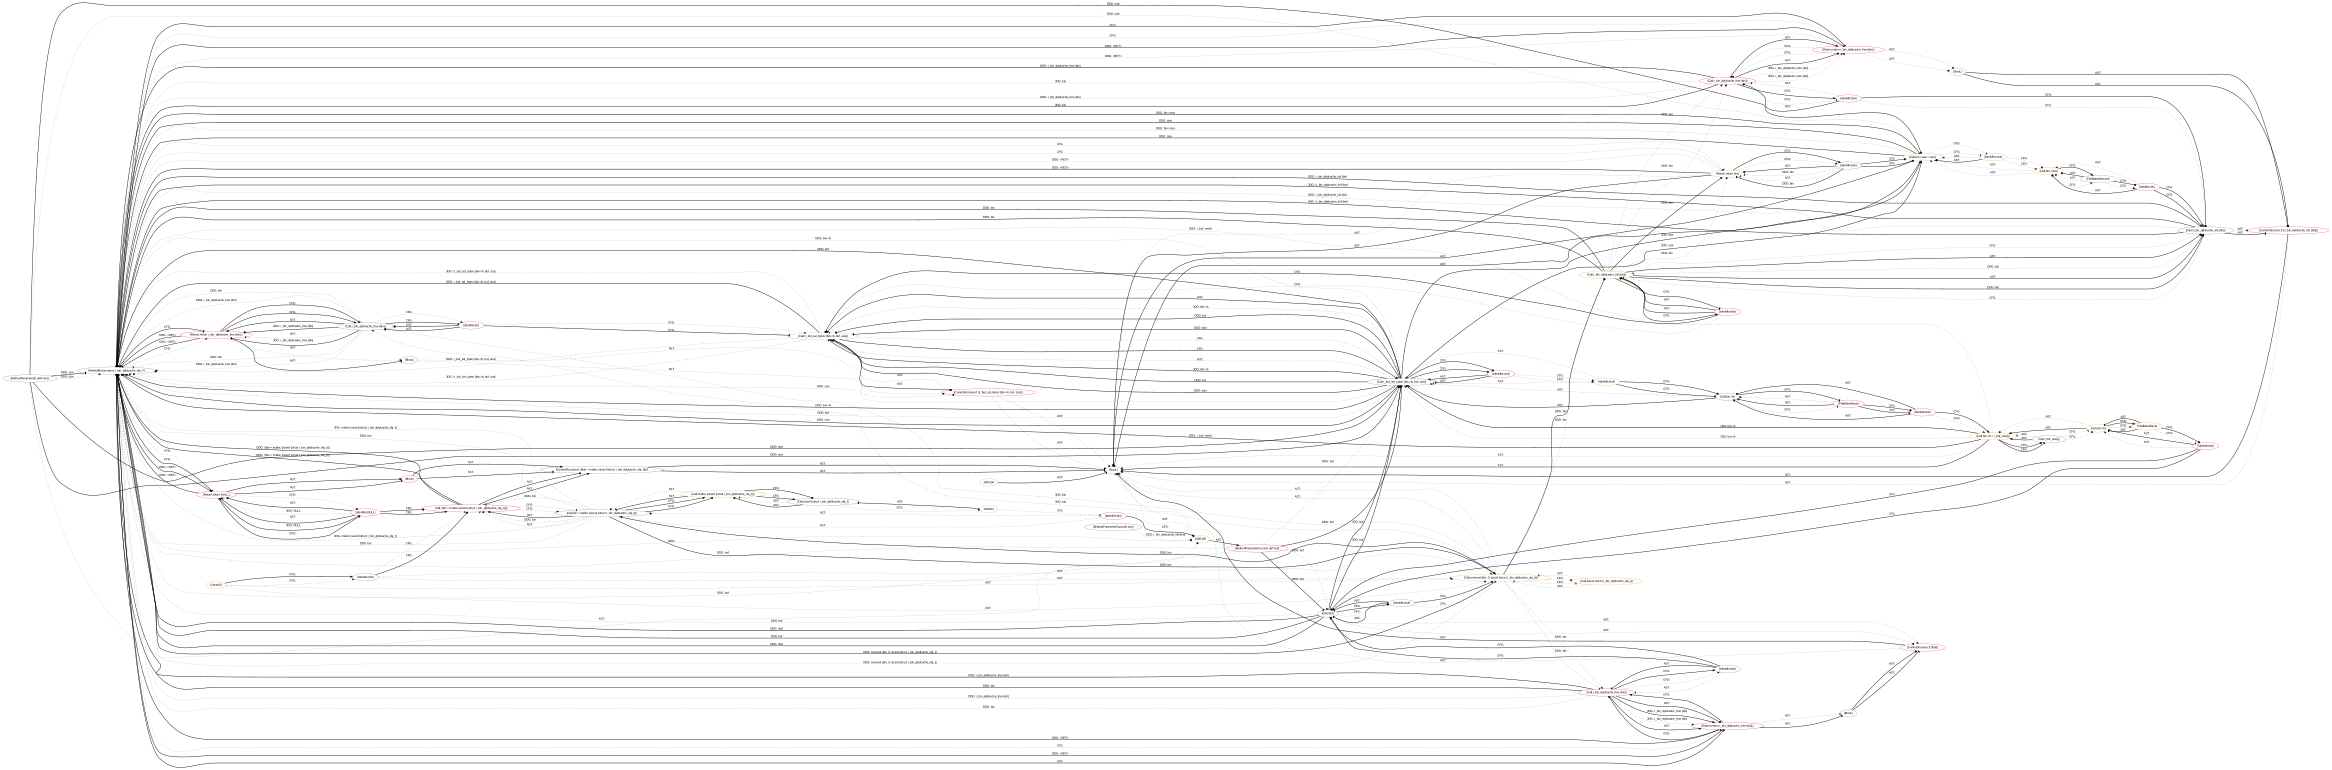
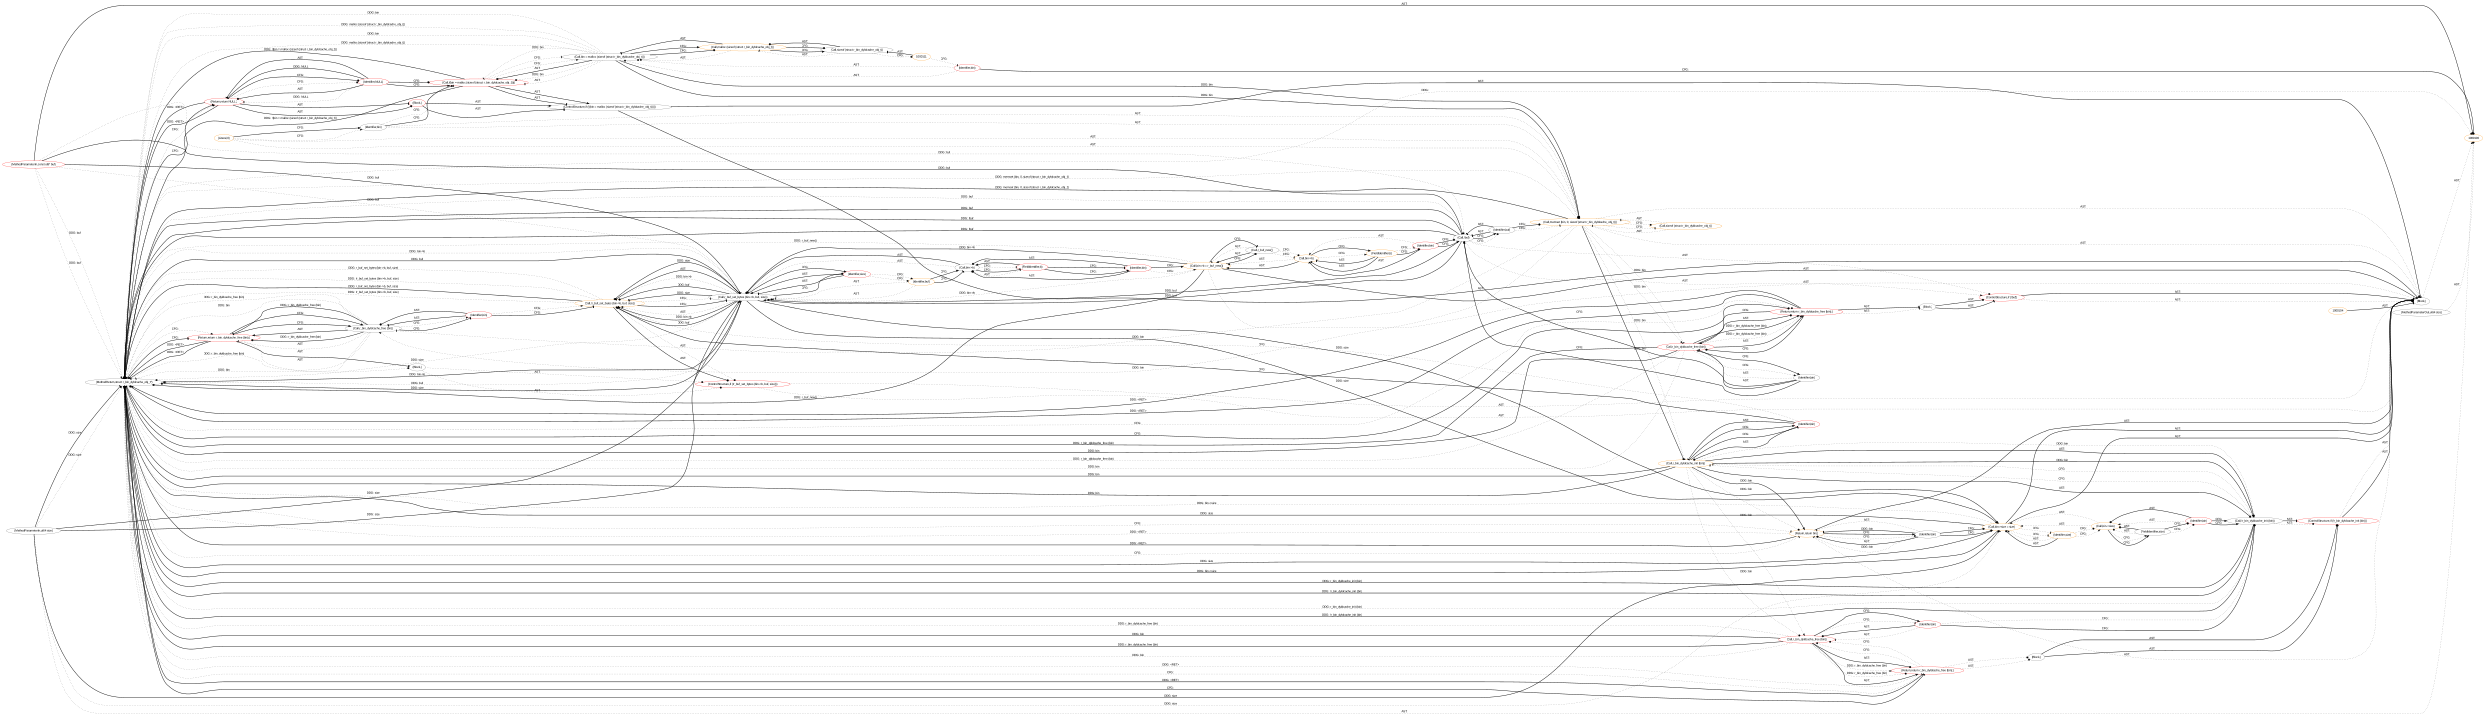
edge "(MethodParameterOut,ut64 size)" -> "1000100": label "DDG: r_bin_dyldcache_init (bin)" -> "AST: "
edge "1000100" -> "(MethodParameterIn,const ut8* buf)": reversed
